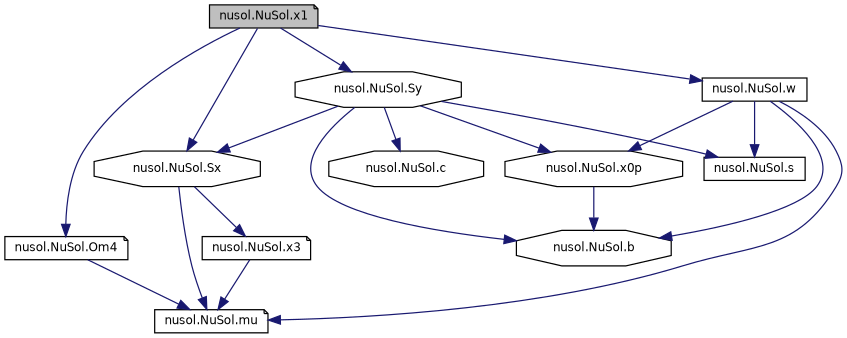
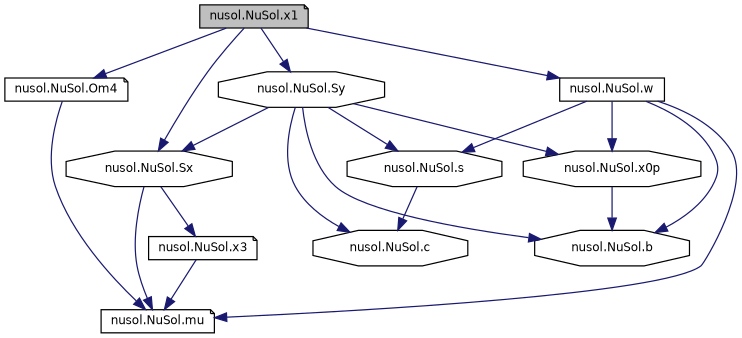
node "nusol.NuSol.s": shape box -> octagon
edge "nusol.NuSol.s" -> "nusol.NuSol.c": added
